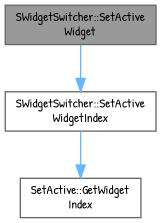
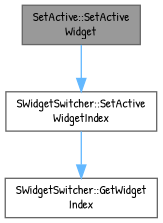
node "SWidgetSwitcher::SetActive Widget": label "SWidgetSwitcher::SetActive Widget" -> "SetActive::SetActive Widget"
node "SetActive::GetWidget Index": label "SetActive::GetWidget Index" -> "SWidgetSwitcher::GetWidget Index"
